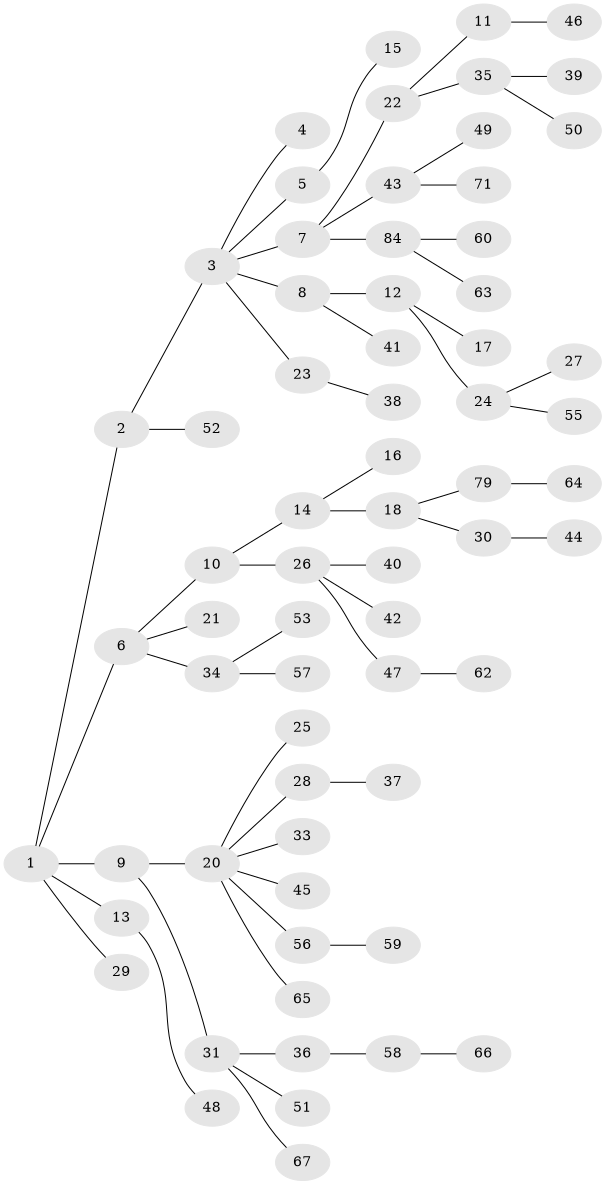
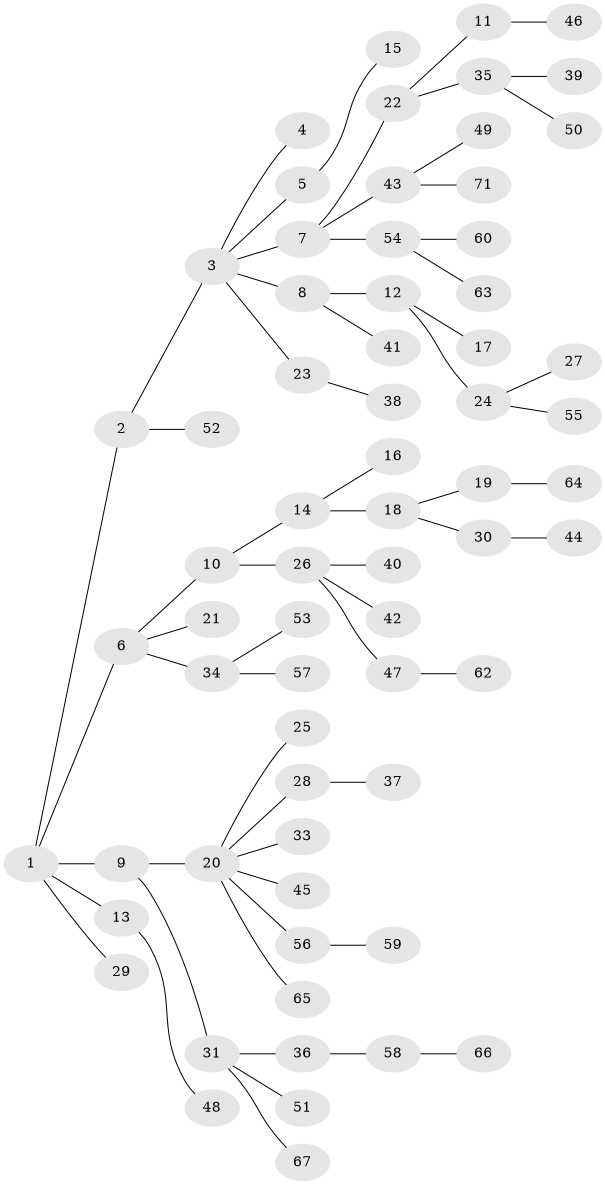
node "84": label "84" -> "54"
node "79": label "79" -> "19"
